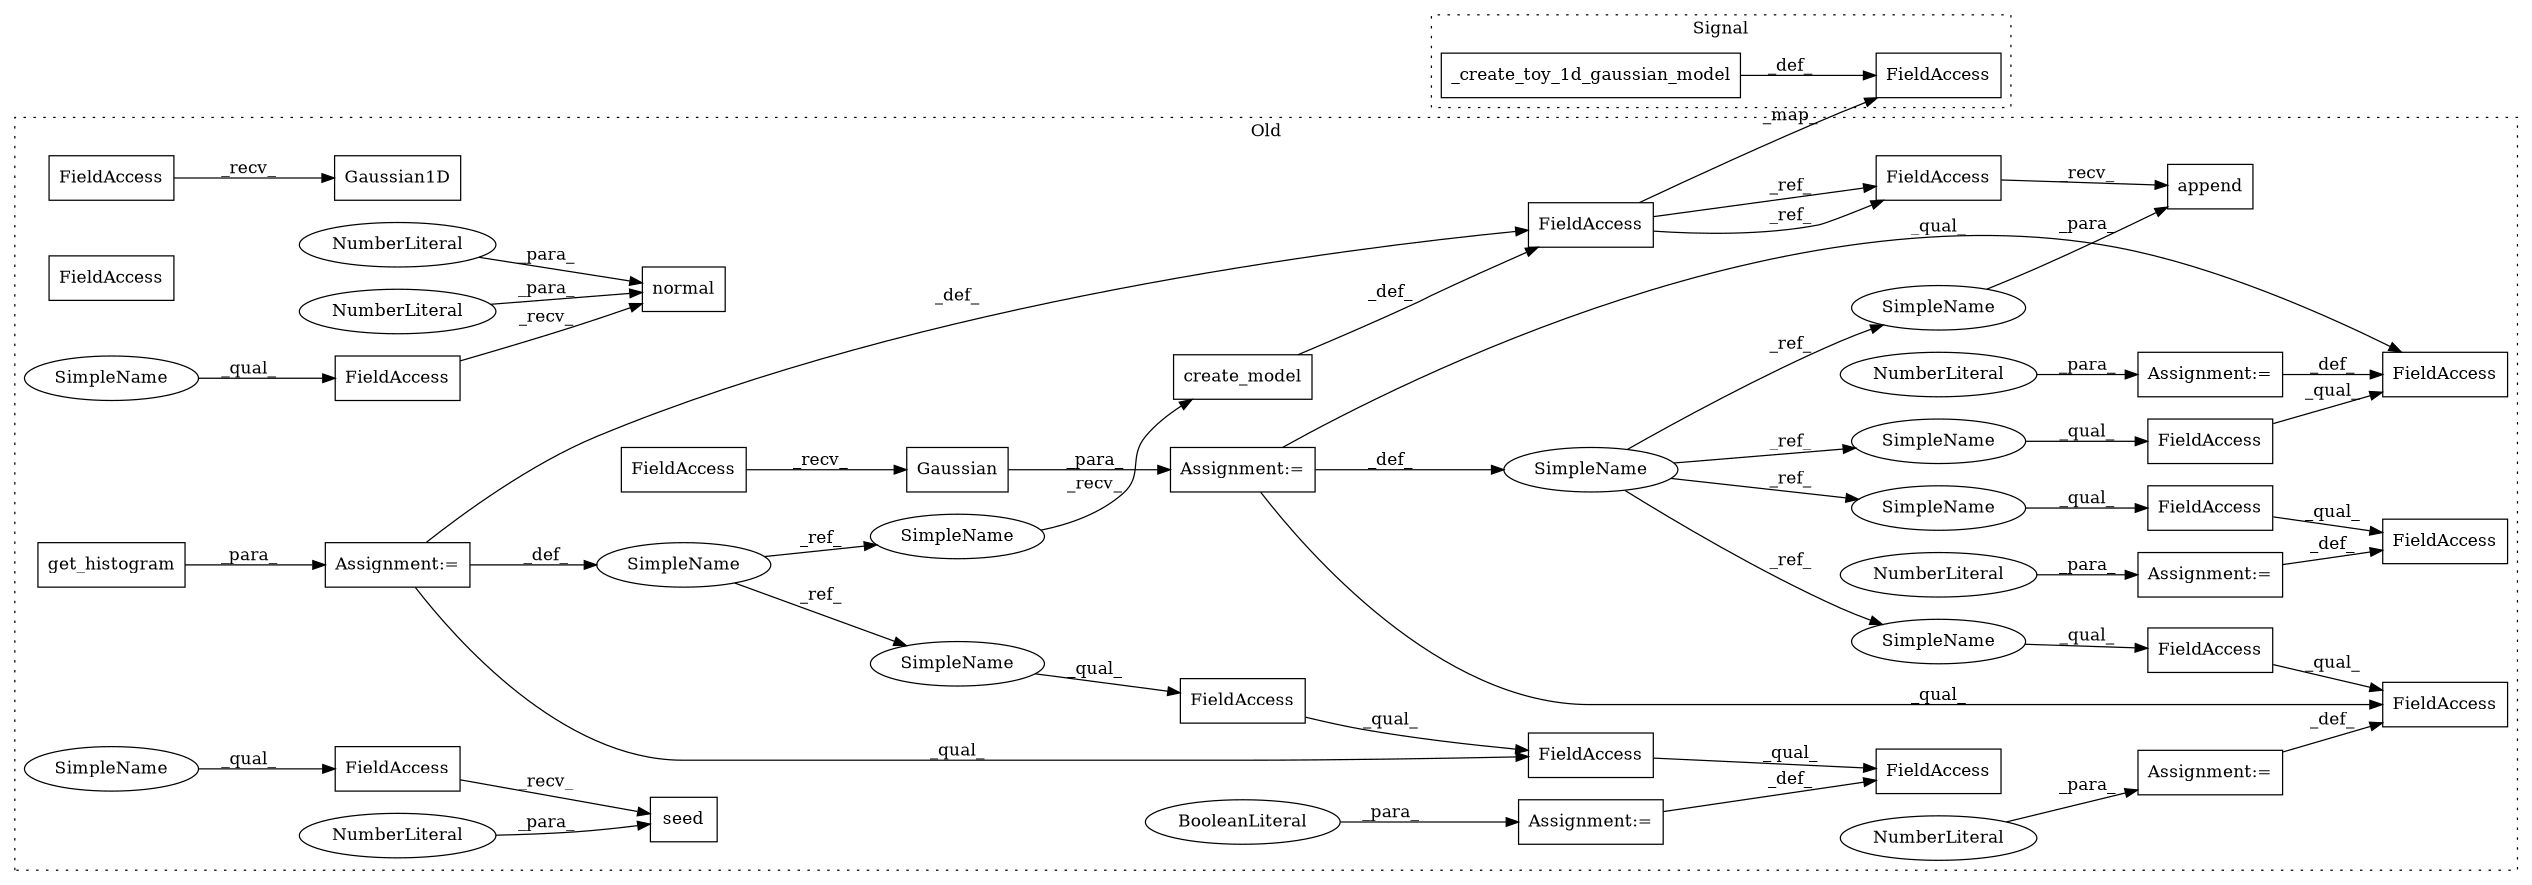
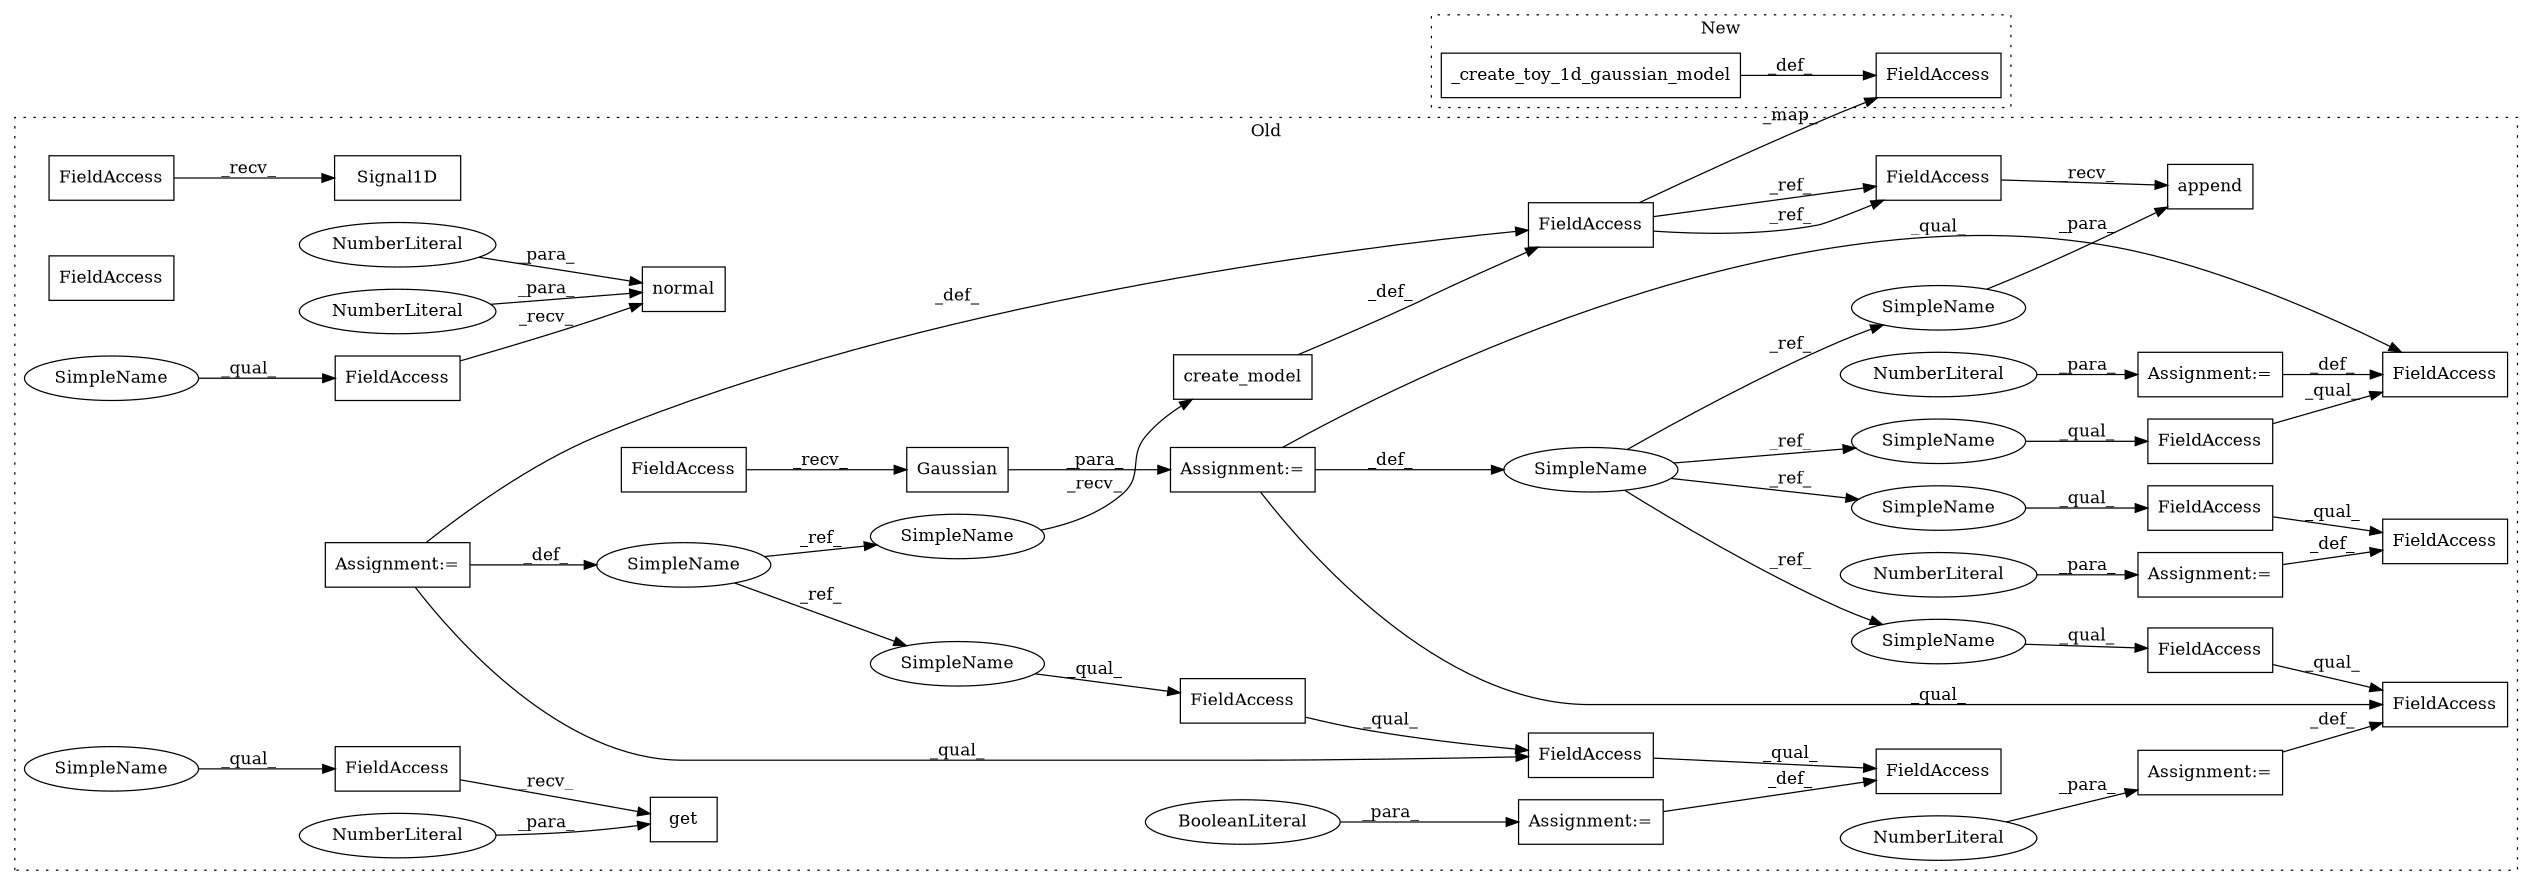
cluster "Signal": label "Signal" -> "New"
node "Gaussian1D": label "Gaussian1D" -> "Signal1D"
node "get_histogram": removed
node "seed": label "seed" -> "get"
